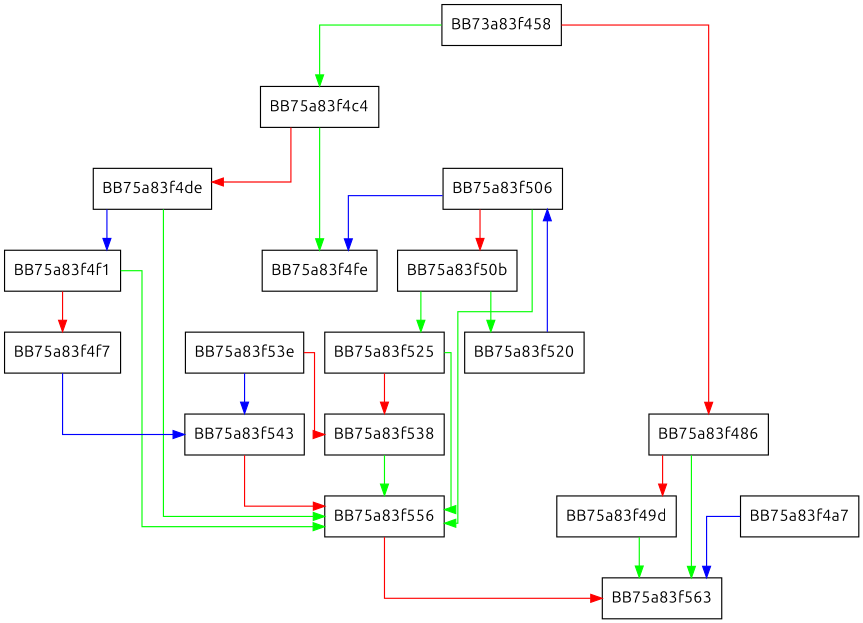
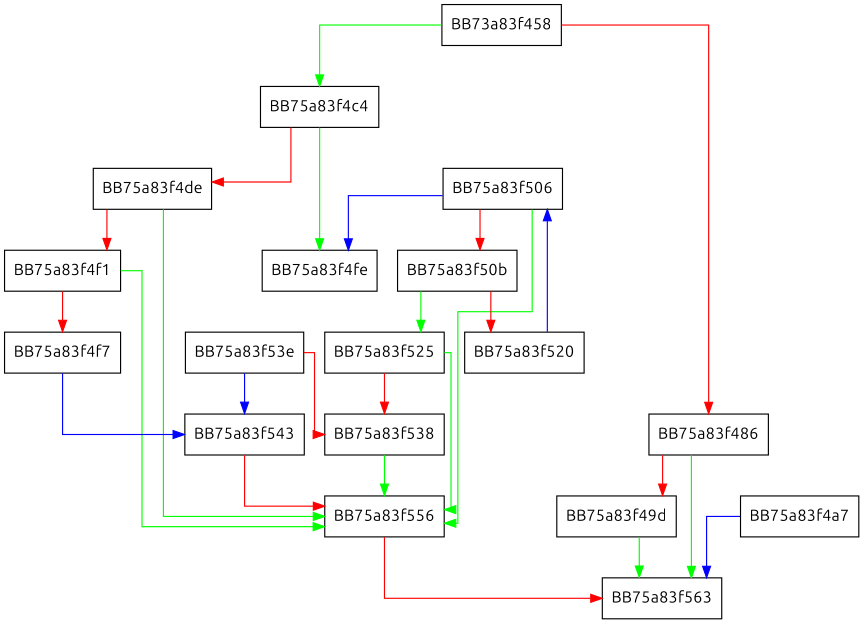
edge "BB75a83f4de" -> "BB75a83f4f1": color blue -> red
edge "BB75a83f50b" -> "BB75a83f520": color green -> red
